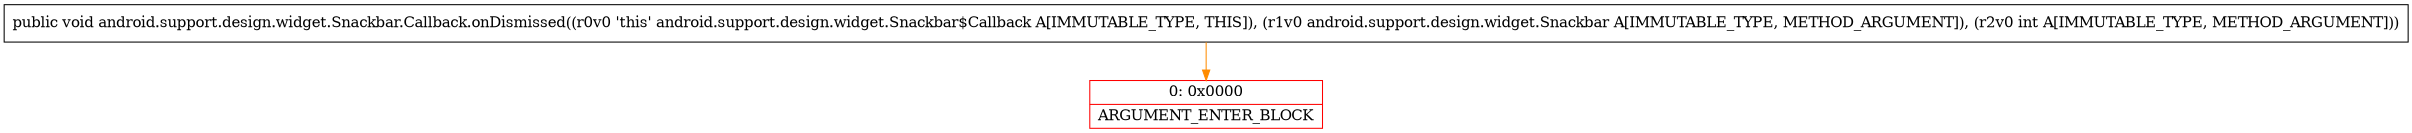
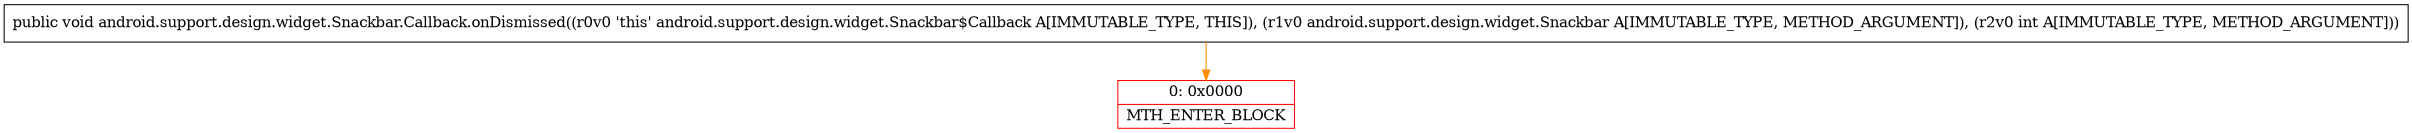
node "0: 0x0000": text "ARGUMENT_ENTER_BLOCK" -> "MTH_ENTER_BLOCK"
